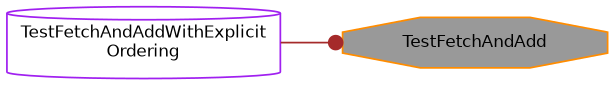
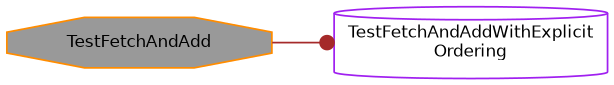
edge "TestFetchAndAddWithExplicit Ordering" -> "TestFetchAndAdd": reversed
